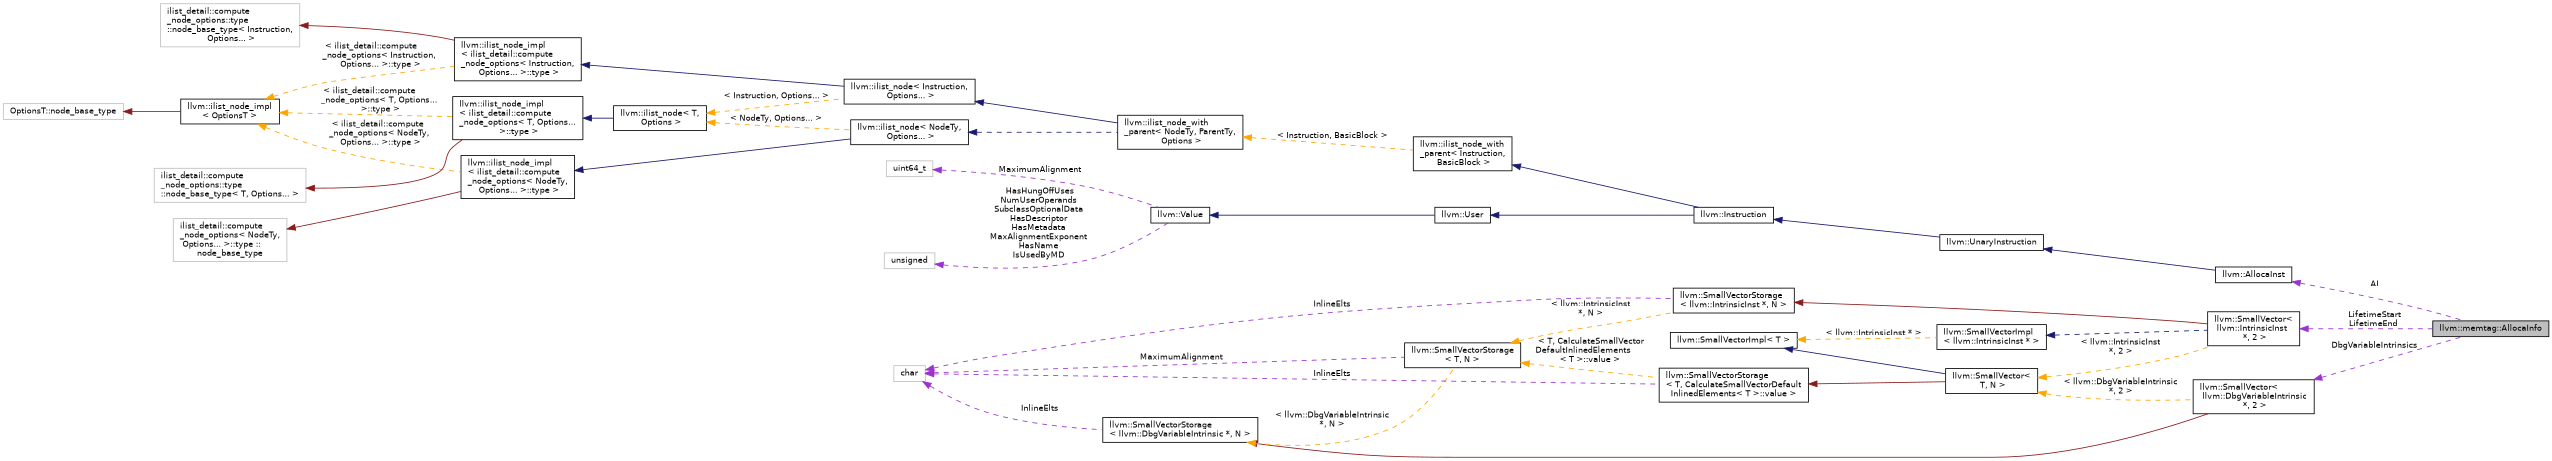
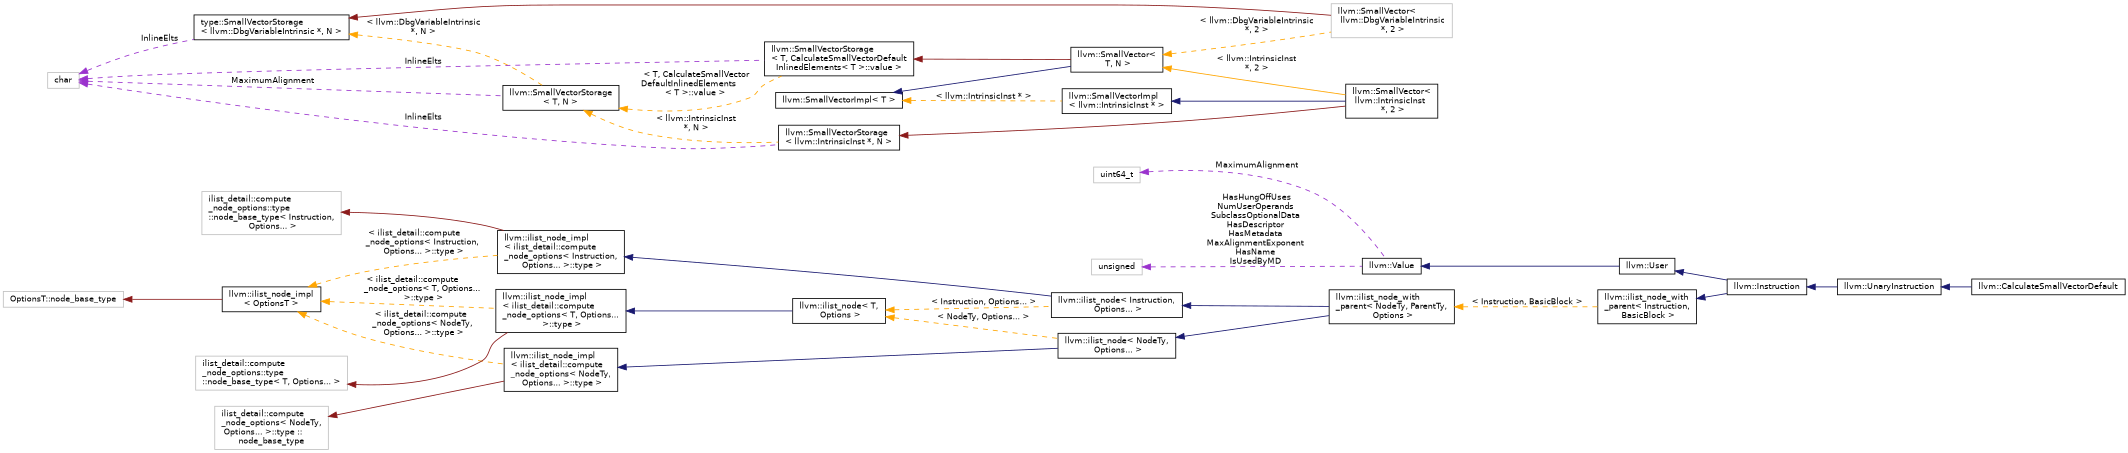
edge "llvm::ilist_node_with _parent< NodeTy, ParentTy, Options >" -> "llvm::ilist_node< NodeTy, Options... >": style dashed -> solid
node "llvm::AllocaInst": label "llvm::AllocaInst" -> "llvm::CalculateSmallVectorDefault"
node "llvm::memtag::AllocaInfo": removed
edge "llvm::SmallVector< llvm::IntrinsicInst *, 2 >" -> "llvm::SmallVectorImpl < llvm::IntrinsicInst * >": style dashed -> solid
edge "llvm::SmallVector< llvm::IntrinsicInst *, 2 >" -> "llvm::SmallVector< T, N >": style dashed -> solid
node "llvm::SmallVector< llvm::DbgVariableIntrinsic *, 2 >": color black -> grey75
node "llvm::SmallVectorStorage < llvm::DbgVariableIntrinsic *, N >": label "llvm::SmallVectorStorage < llvm::DbgVariableIntrinsic *, N >" -> "type::SmallVectorStorage < llvm::DbgVariableIntrinsic *, N >"
